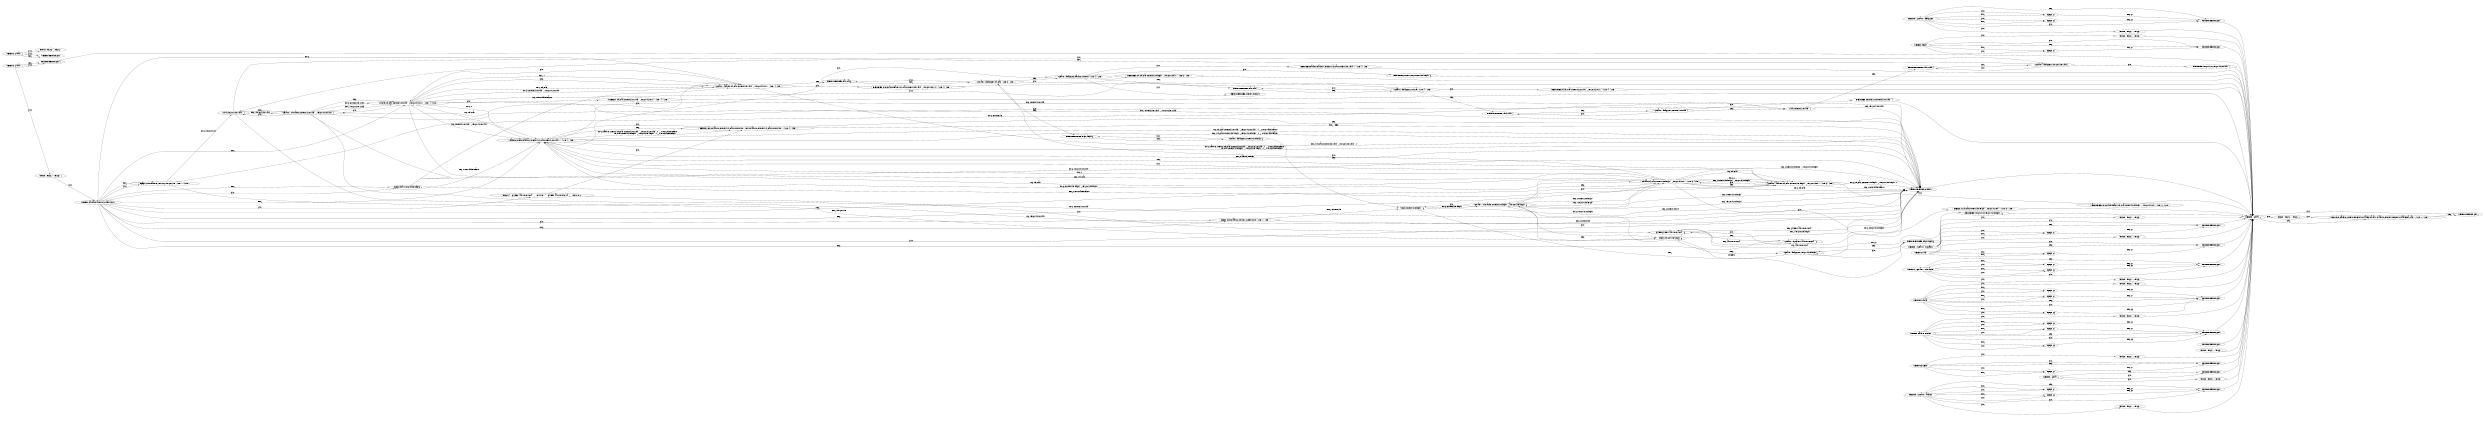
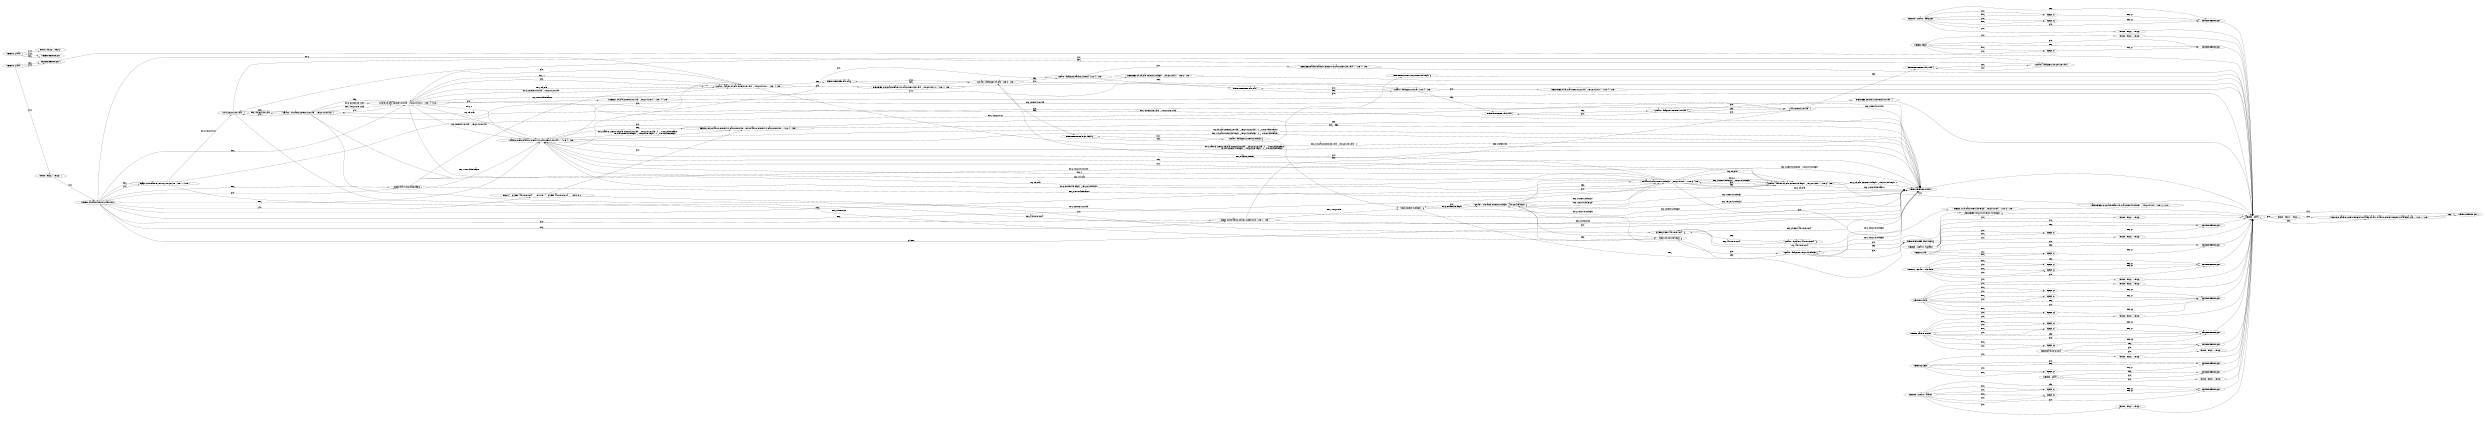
node "(IDENTIFIER,viewportSize,viewportSize.width())": removed
edge "<(<operator>.fieldAccess,Platform::IntPoint)<SUB>4</SUB>>" -> "(IDENTIFIER,contentsSize,contentsSize.height())": now "(<operator>.fieldAccess,contentsSize.height)" -> "(IDENTIFIER,contentsSize,contentsSize.height())"
node "(FIELD_IDENTIFIER,IntPoint,IntPoint)": removed
edge "(width,contentsSize.width())" -> "(METHOD_RETURN,IntPoint)": label "DDG: viewportSize.width" -> "DDG: contentsSize.width"
edge "(width,contentsSize.width())" -> "(<operator>.fieldAccess,contentsSize.width)": added, label "AST:"
edge "<(PARAM,const Platform::IntSize& viewportSize)<SUB>1</SUB>>" -> "(METHOD_RETURN,IntPoint)": label "DDG: contentsSize" -> "DDG: viewportSize"
edge "<(PARAM,const Platform::IntSize& contentsSize)<SUB>1</SUB>>" -> "(width,contentsSize.width())": added, label "DDG: contentsSize"
edge "(height,contentsSize.height())" -> "(METHOD_RETURN,IntPoint)": label "DDG: contentsSize.std" -> "DDG: contentsSize.height"
edge "<(PARAM,const Platform::IntSize& viewportSize)<SUB>1</SUB>>" -> "(height,viewportSize.height())": label "DDG: viewportSize" -> "DDG: contentsSize"
edge "<(PARAM,const Platform::IntSize& contentsSize)<SUB>1</SUB>>" -> "(height,contentsSize.height())": label "DDG: contentsSize" -> "DDG: viewportSize"
edge "(width,viewportSize.width())" -> "(METHOD_RETURN,IntPoint)": label "DDG: viewportSize.width" -> "DDG: allowsOverscroll()"
edge "(ASSERT,ASSERT(!allowsOverscroll()))" -> "(<operator>.logicalNot,!allowsOverscroll())": removed, label "AST:"
edge "(height,viewportSize.height())" -> "(METHOD_RETURN,IntPoint)": now "(<operator>.fieldAccess,viewportSize.height)" -> "(METHOD_RETURN,IntPoint)"
edge "(METHOD,calculateMaximumScrollPosition)" -> "(METHOD_RETURN,IntPoint)": label "AST: " -> "ASSERT: "
edge "(<operator>.fieldAccess,viewportSize.height)" -> "(IDENTIFIER,viewportSize,viewportSize.height())": label "DDG: p1" -> "AST: "
edge "(METHOD,calculateMaximumScrollPosition)" -> "(<operator>.logicalNot,!allowsOverscroll())": removed, label "DDG:"
edge "(height,viewportSize.height())" -> "(<operator>.fieldAccess,viewportSize.height)": label "DDG: " -> "AST: "
edge "(<operator>.fieldAccess,viewportSize.height)" -> "(height,viewportSize.height())": label "ASSERT: " -> "CFG: "
node "(METHOD,allowsOverscroll)": added
